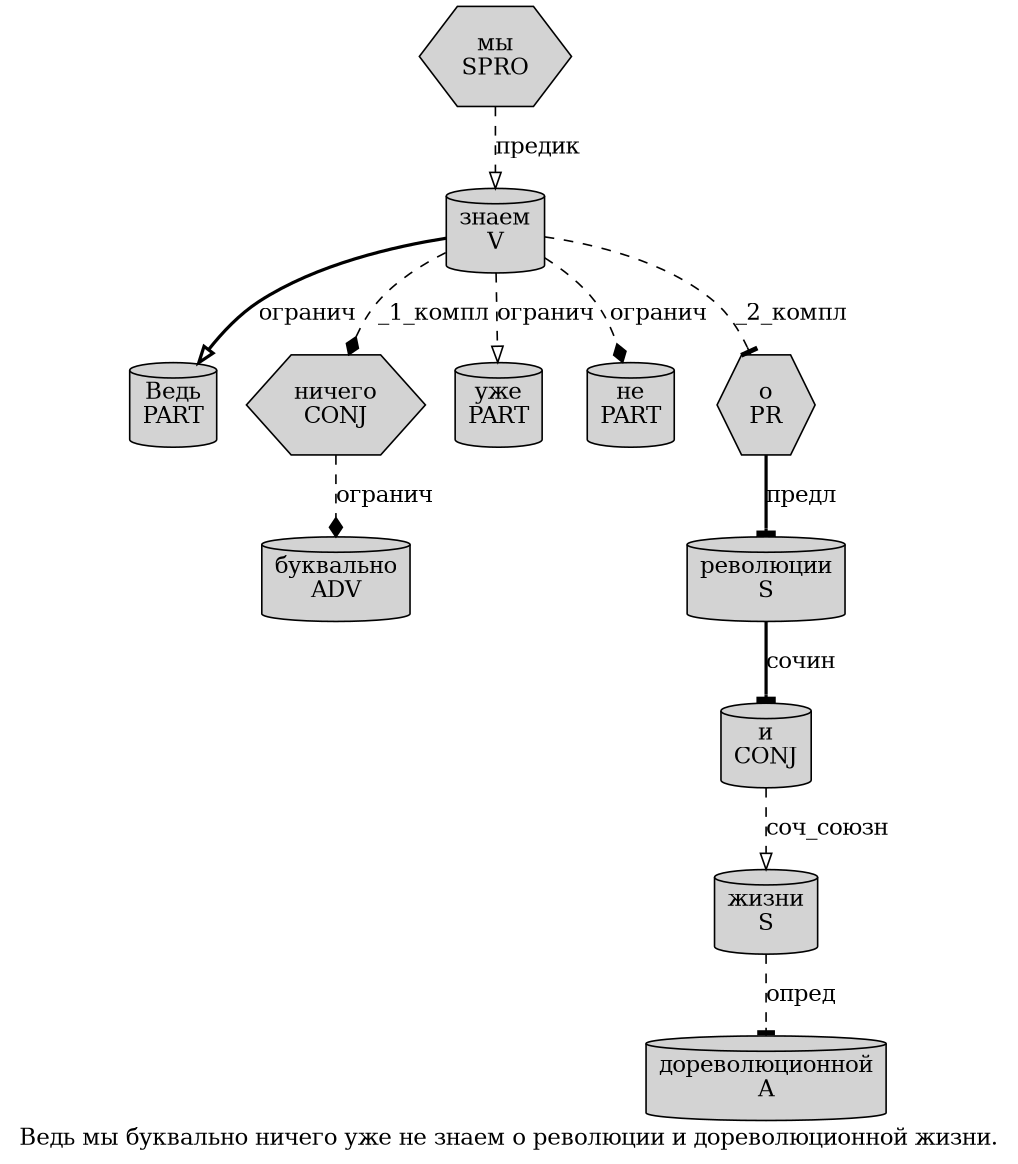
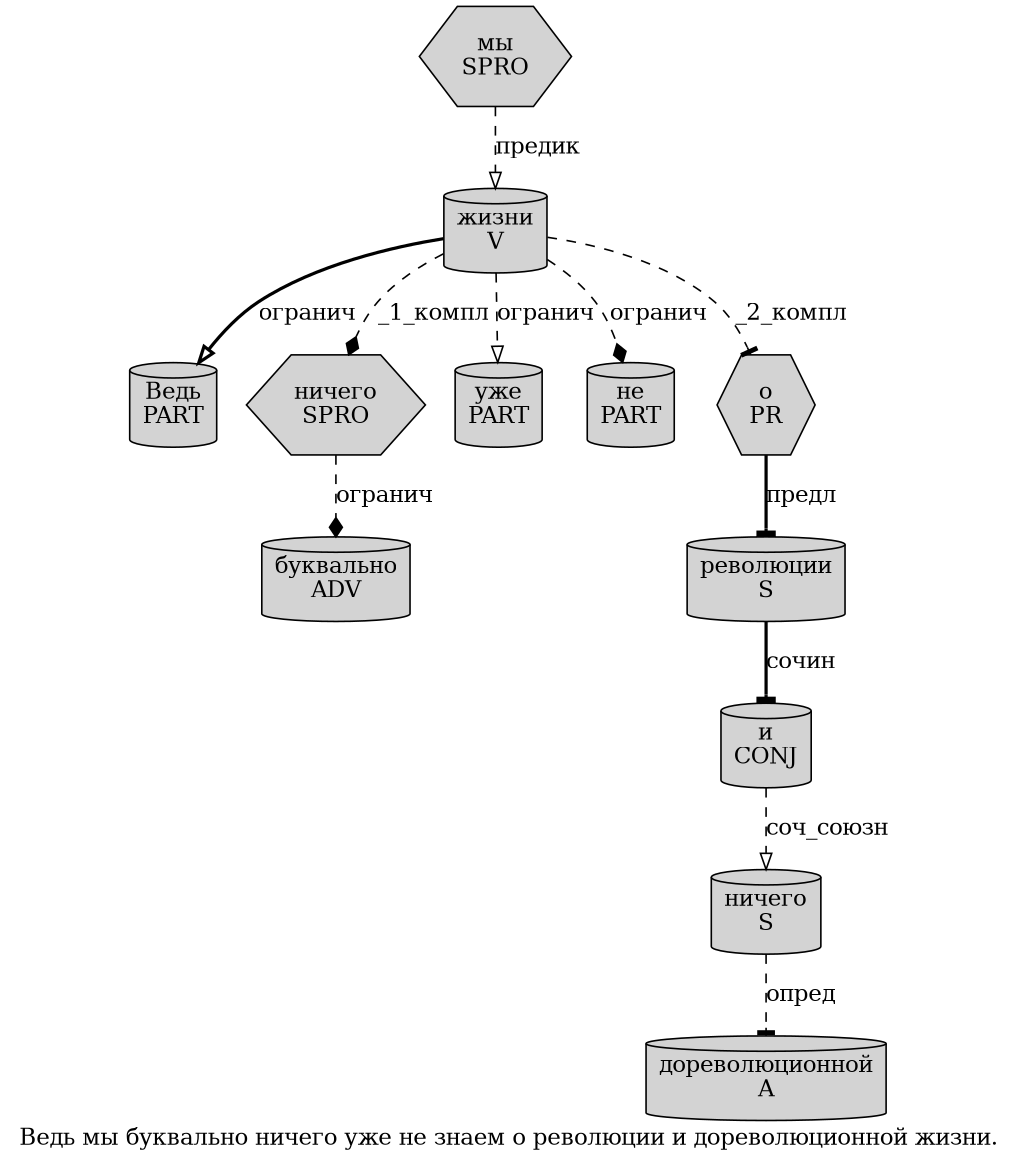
node "знаем V": label "знаем V" -> "жизни V"
node "ничего CONJ": label "ничего CONJ" -> "ничего SPRO"
node "жизни S": label "жизни S" -> "ничего S"
